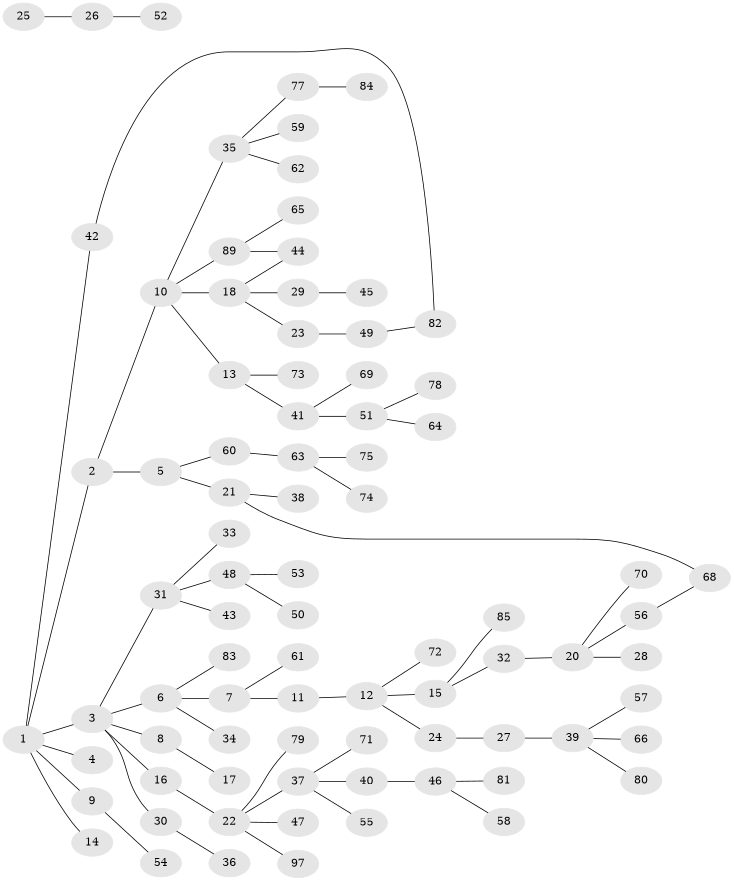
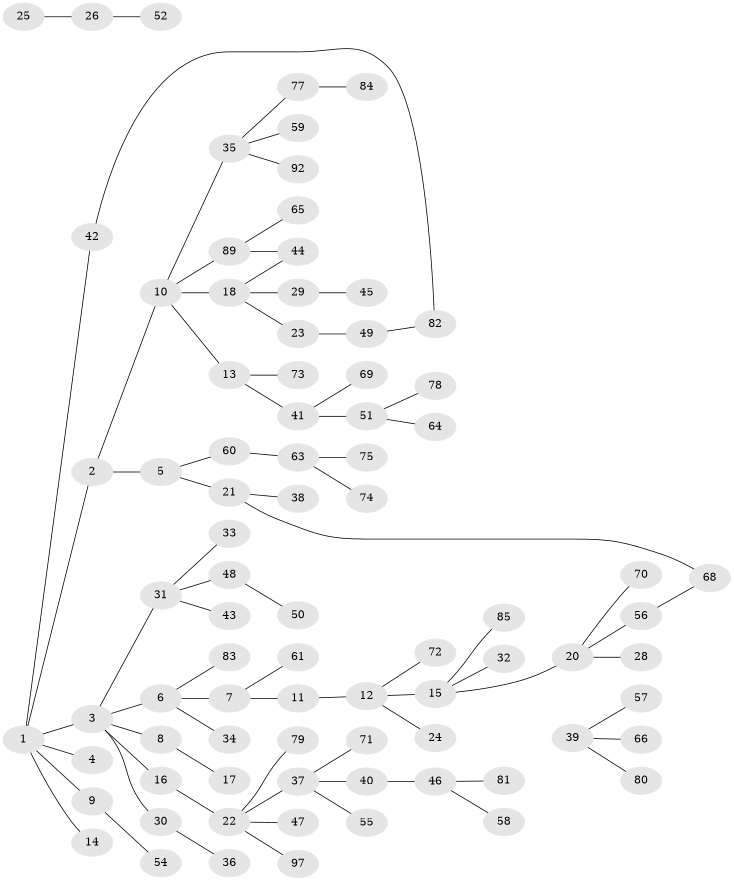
node "62": label "62" -> "92"
node "53": removed
edge "20" -- "32": now "20" -- "15"
node "27": removed
